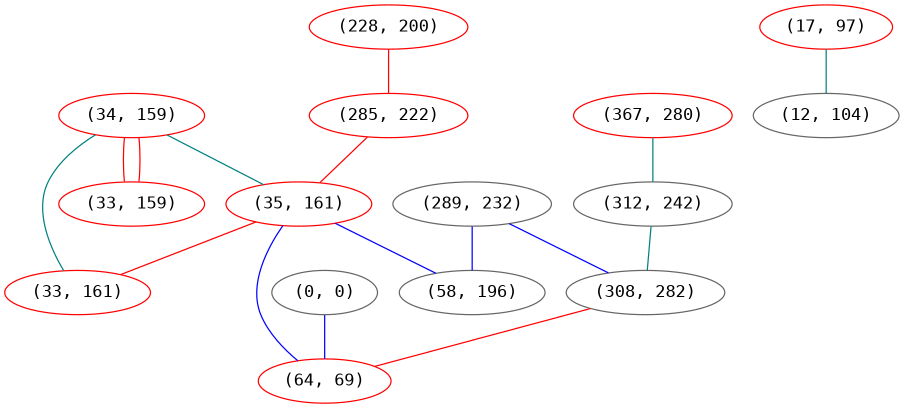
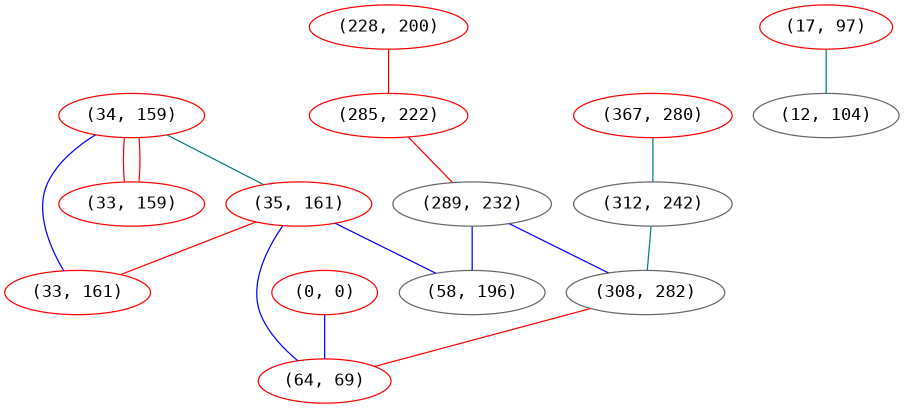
edge "(285, 222)" -- "(35, 161)": now "(285, 222)" -- "(289, 232)"
edge "(34, 159)" -- "(33, 161)": color teal -> blue
node "(0, 0)": color gray40 -> red
